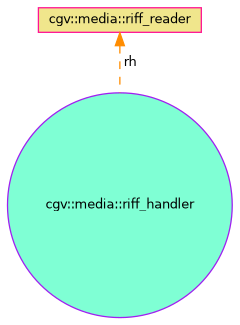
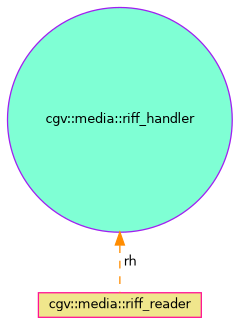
edge "cgv::media::riff_handler" -> "cgv::media::riff_reader": reversed
